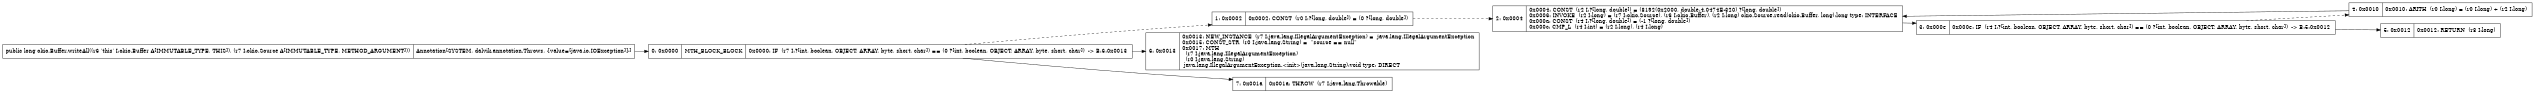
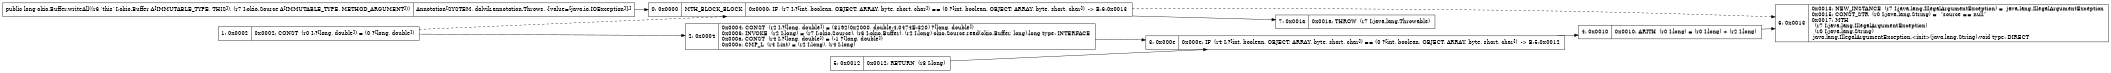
edge "4: 0x0010" -> "2: 0x0004": now "4: 0x0010" -> "6: 0x0013"
edge "3: 0x000e" -> "4: 0x0010": style dashed -> solid
edge "1: 0x0002" -> "2: 0x0004": style dashed -> solid
edge "3: 0x000e" -> "5: 0x0012": reversed
edge "0: 0x0000" -> "1: 0x0002": reversed
edge "0: 0x0000" -> "6: 0x0013": style solid -> dashed
